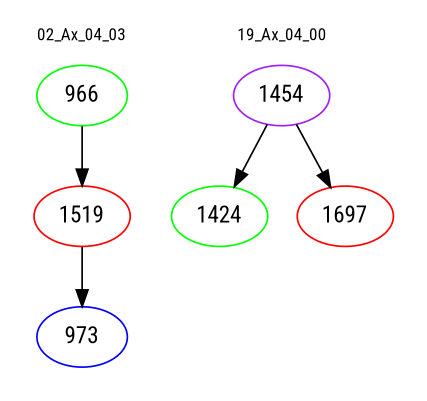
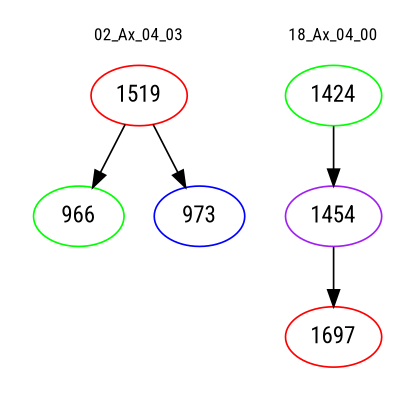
cluster "19_Ax_04_00": label "19_Ax_04_00" -> "18_Ax_04_00"
edge "966" -> "1519": reversed
edge "1454" -> "1424": reversed
